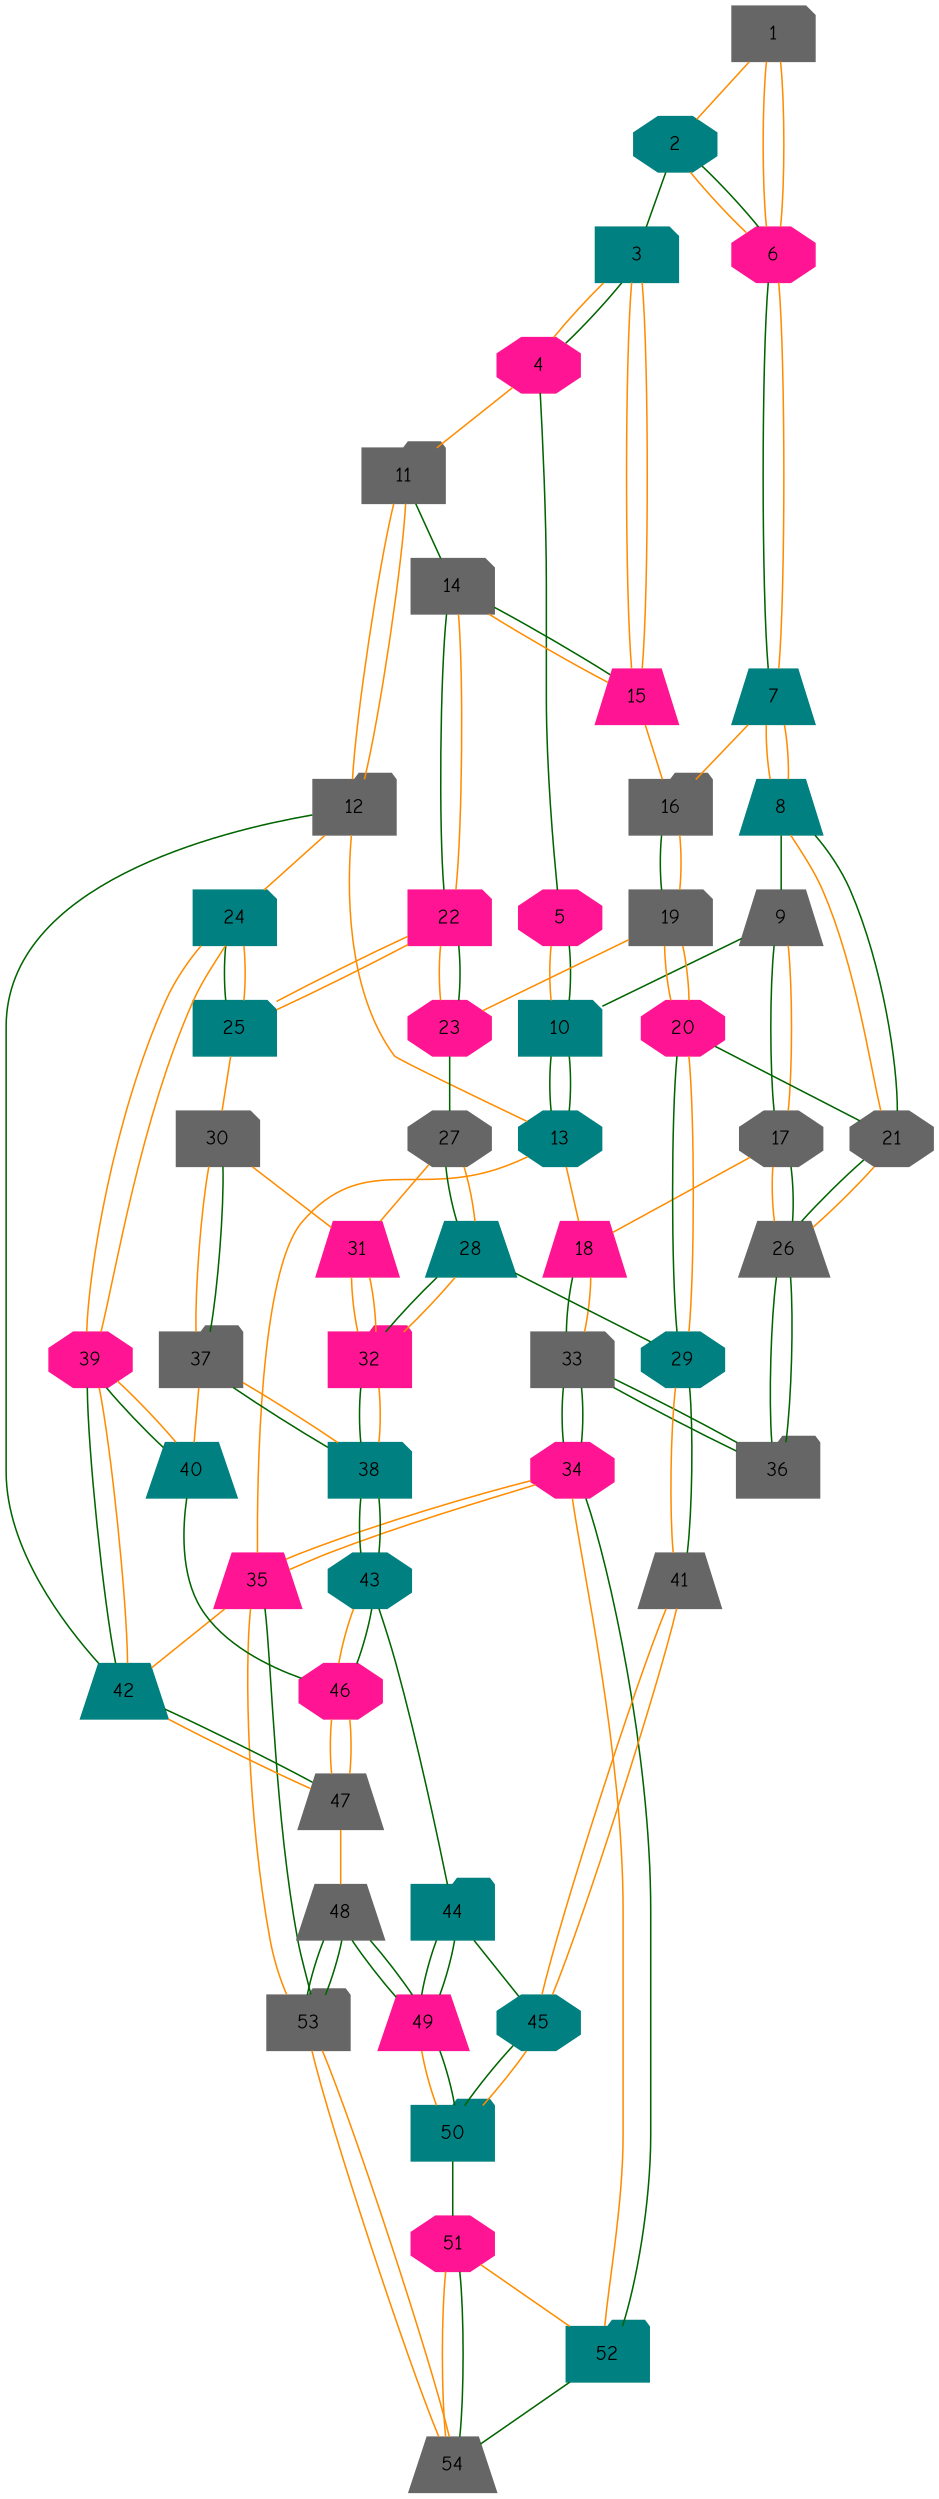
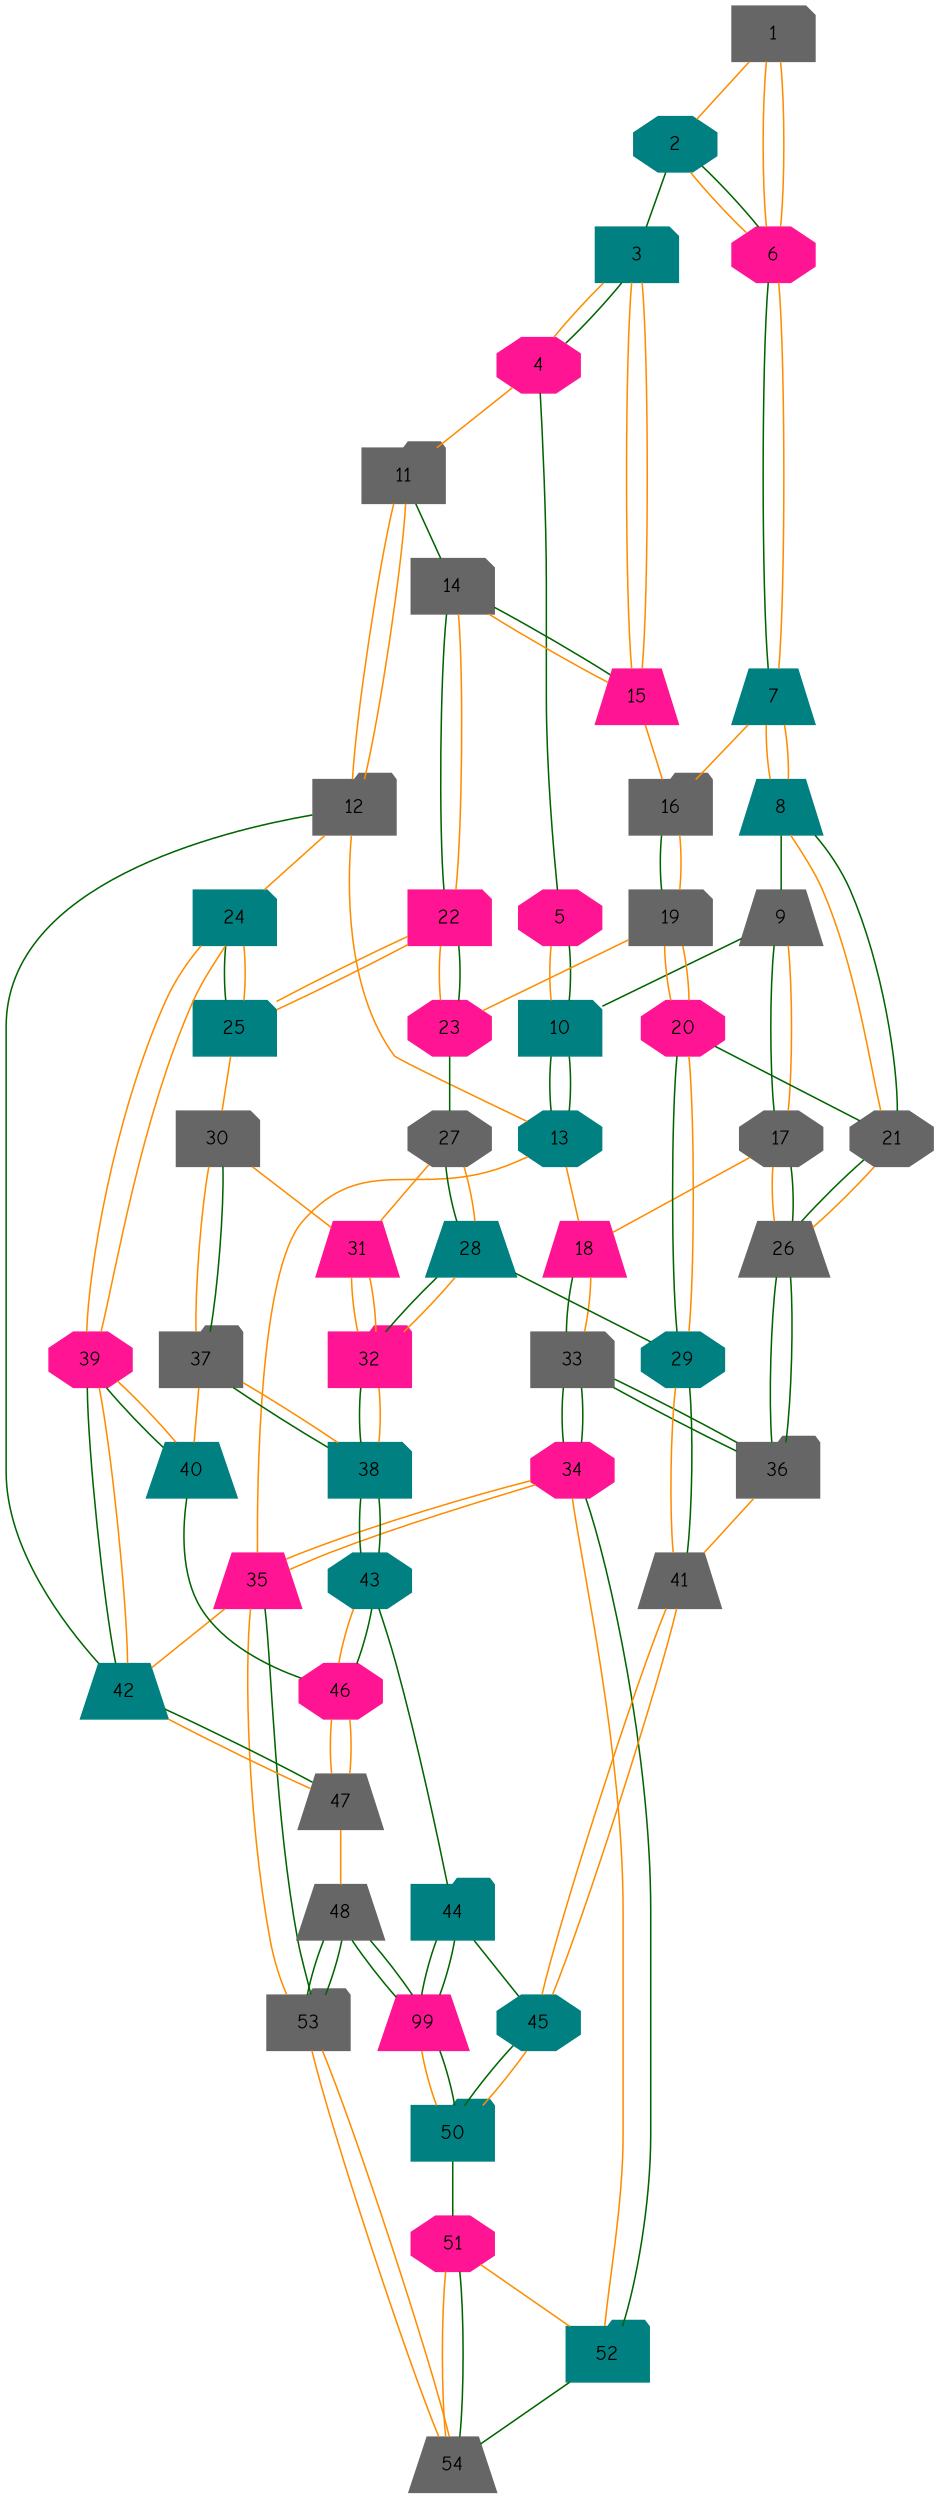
edge "36" -- "41": added
node "49": label "49" -> "99"
